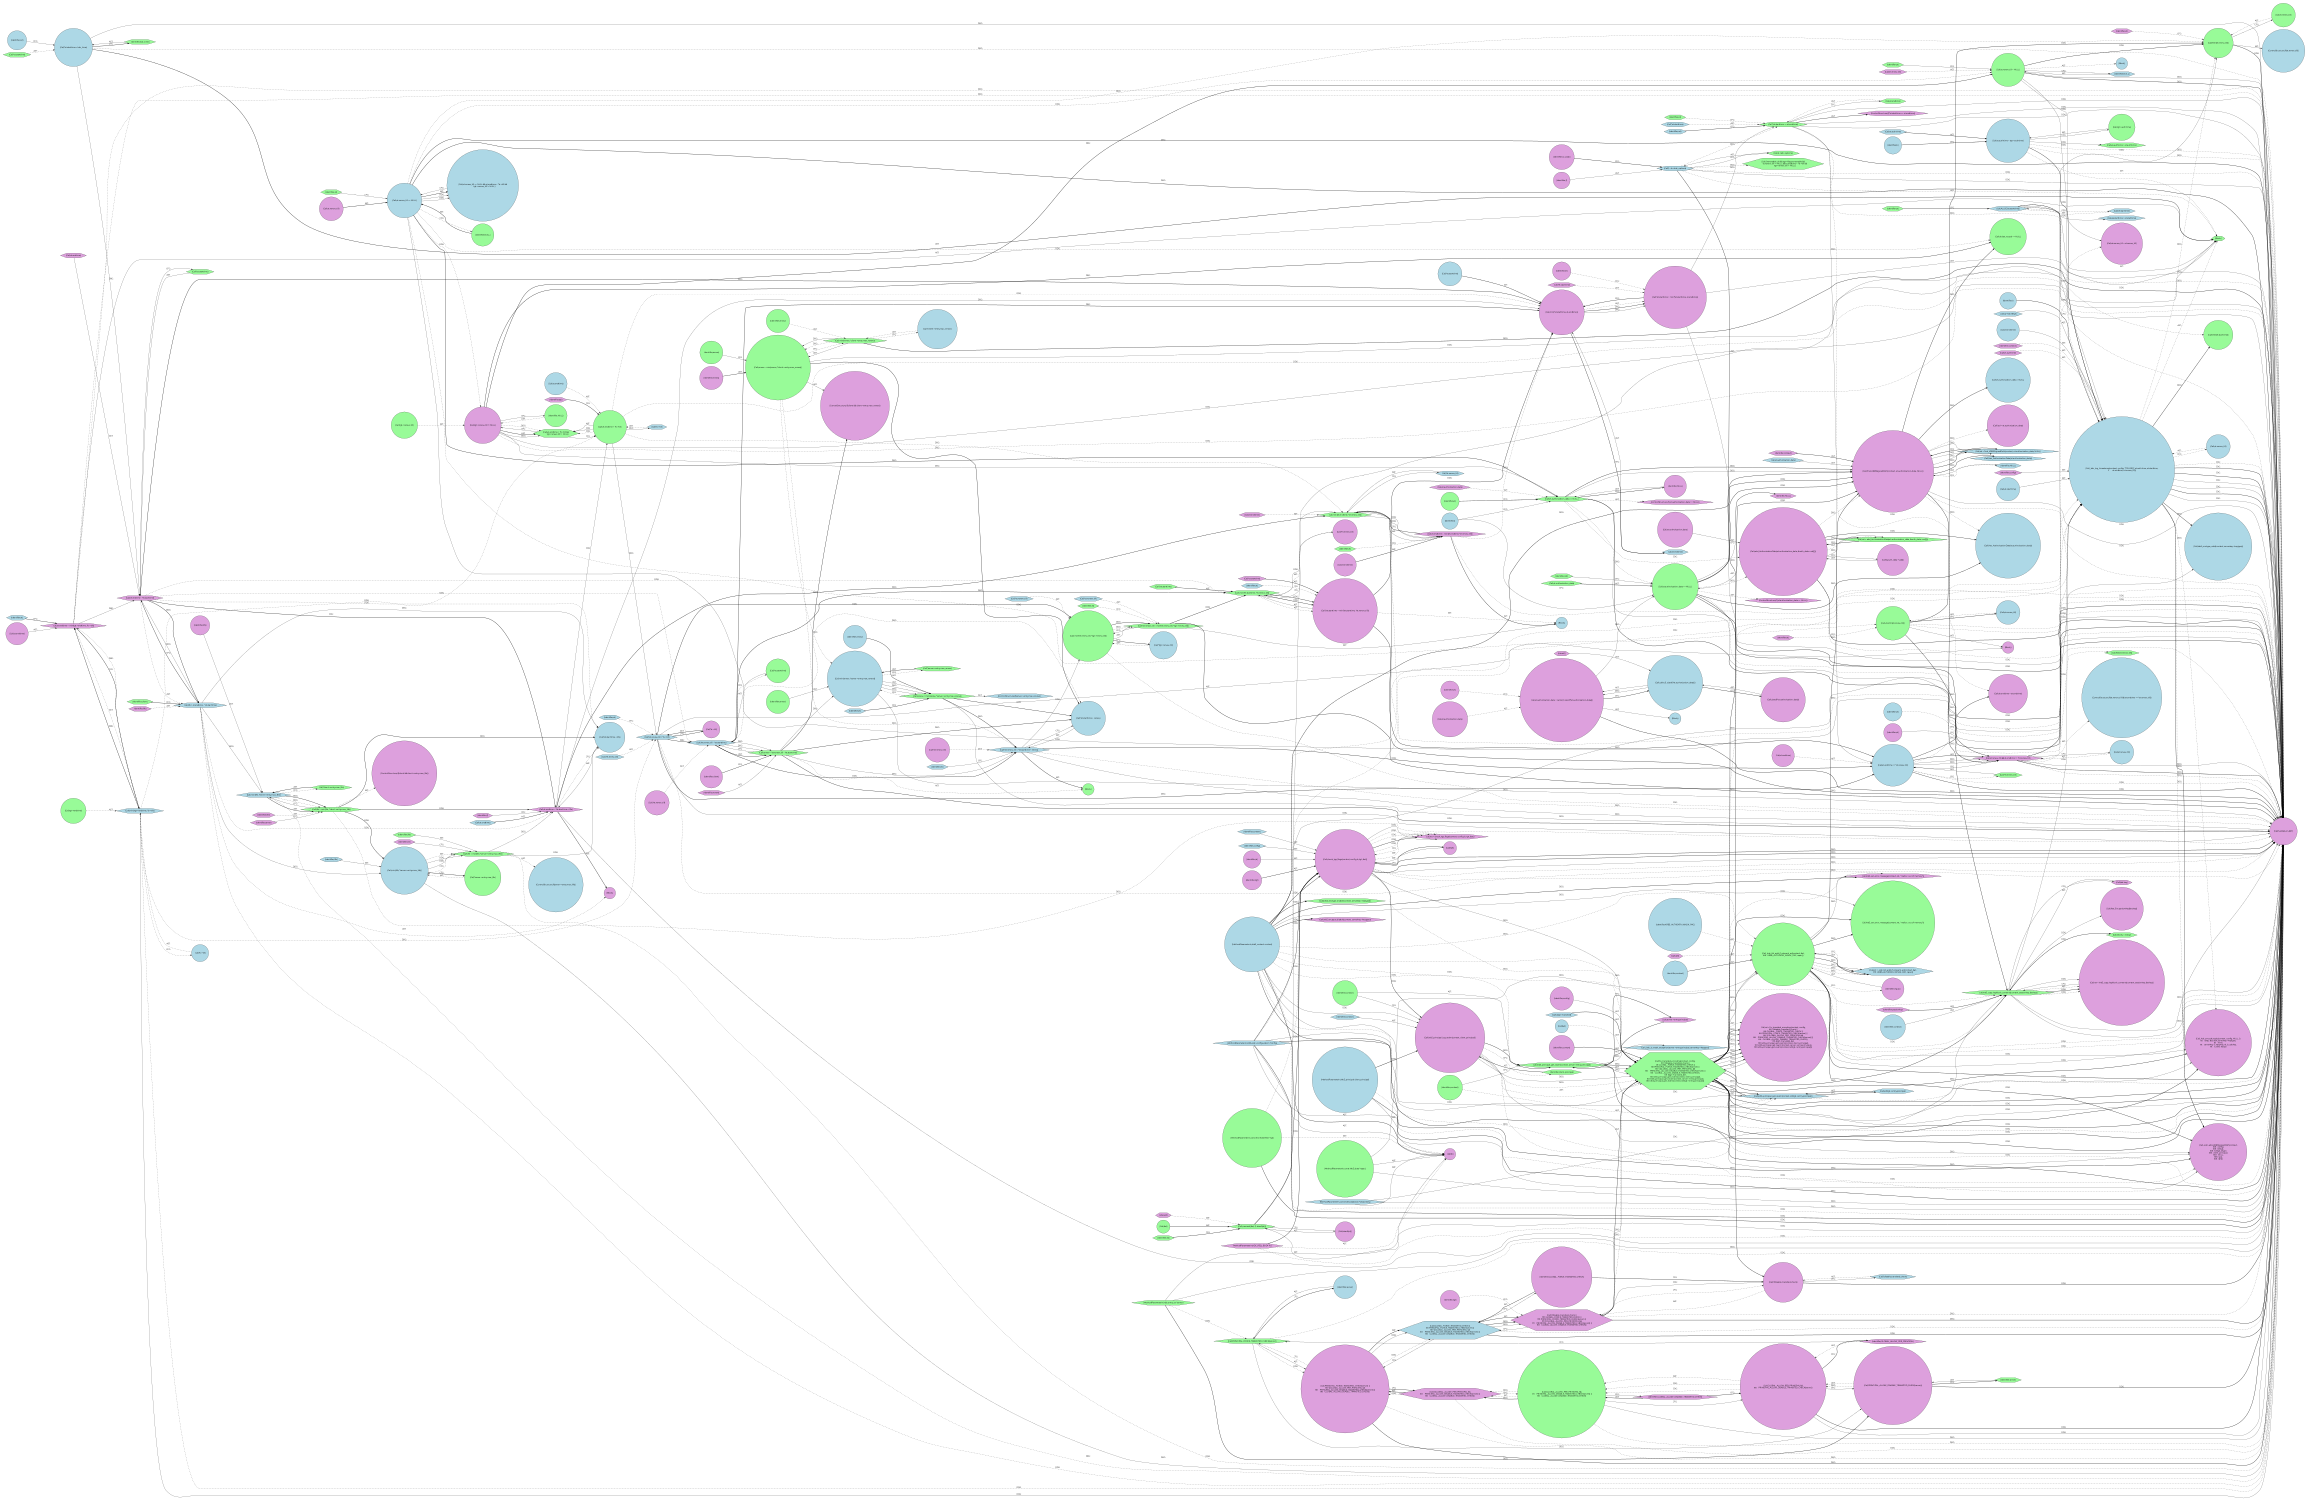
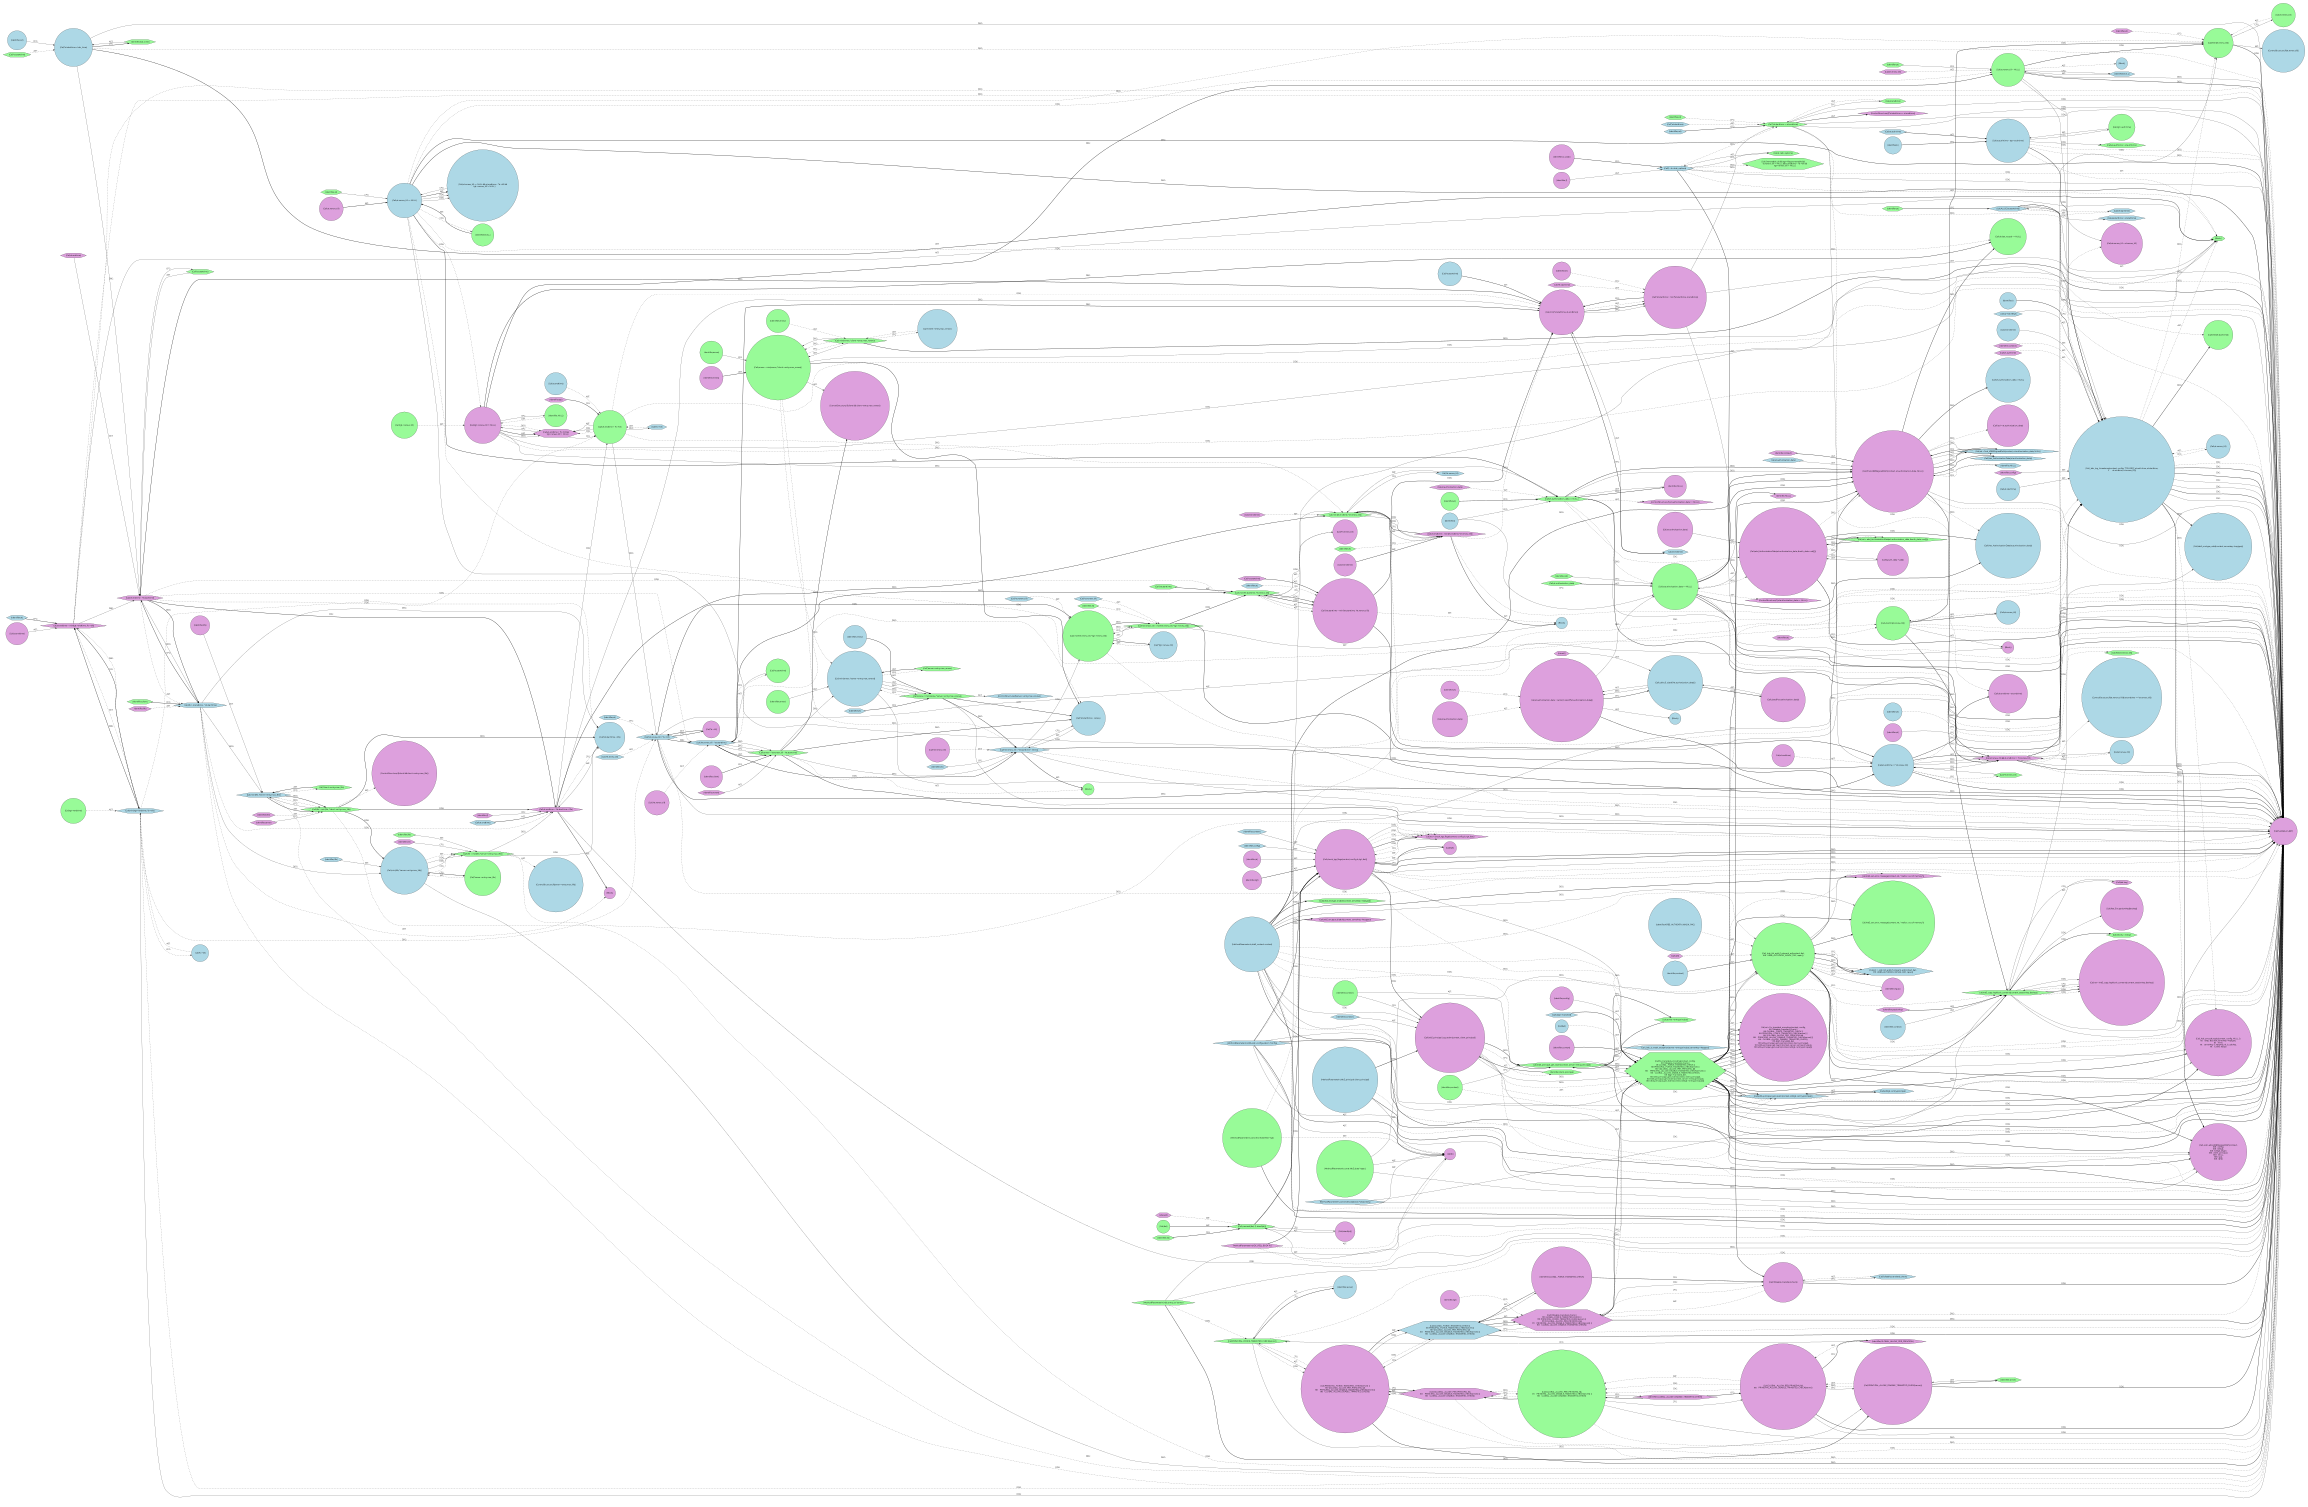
node "(Call,et.endtime < *b->till && tgt->renew_till != NULL)": fillcolor palegreen -> plum
node "(Call,server->entry.principal)": fillcolor plum -> palegreen
